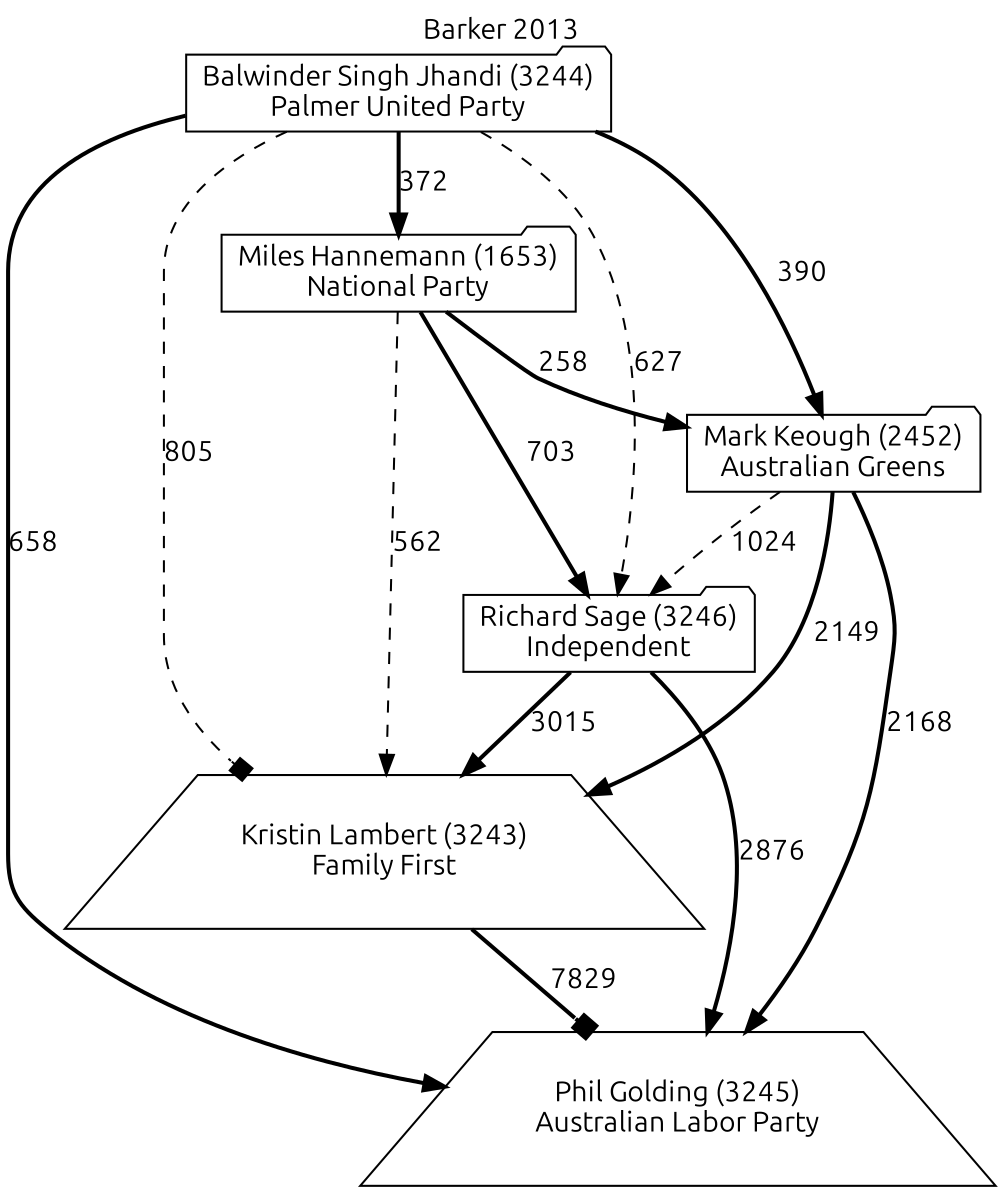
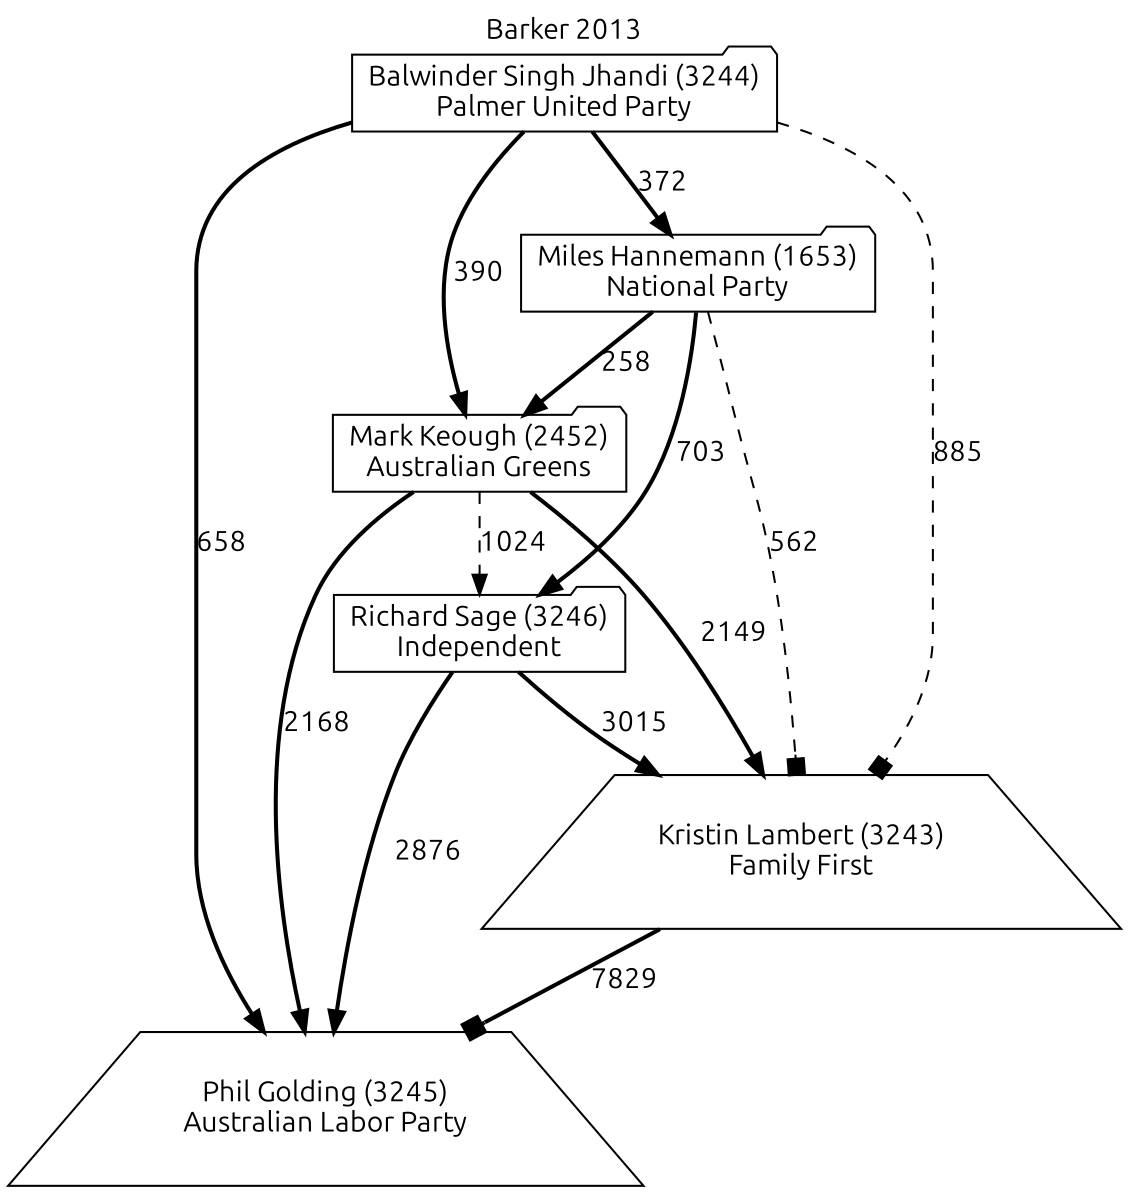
edge "Balwinder Singh Jhandi (3244) Palmer United Party" -> "Richard Sage (3246) Independent": removed, label "627"
edge "Balwinder Singh Jhandi (3244) Palmer United Party" -> "Kristin Lambert (3243) Family First": label "805" -> "885"
edge "Miles Hannemann (1653) National Party" -> "Kristin Lambert (3243) Family First": arrowhead normal -> box
